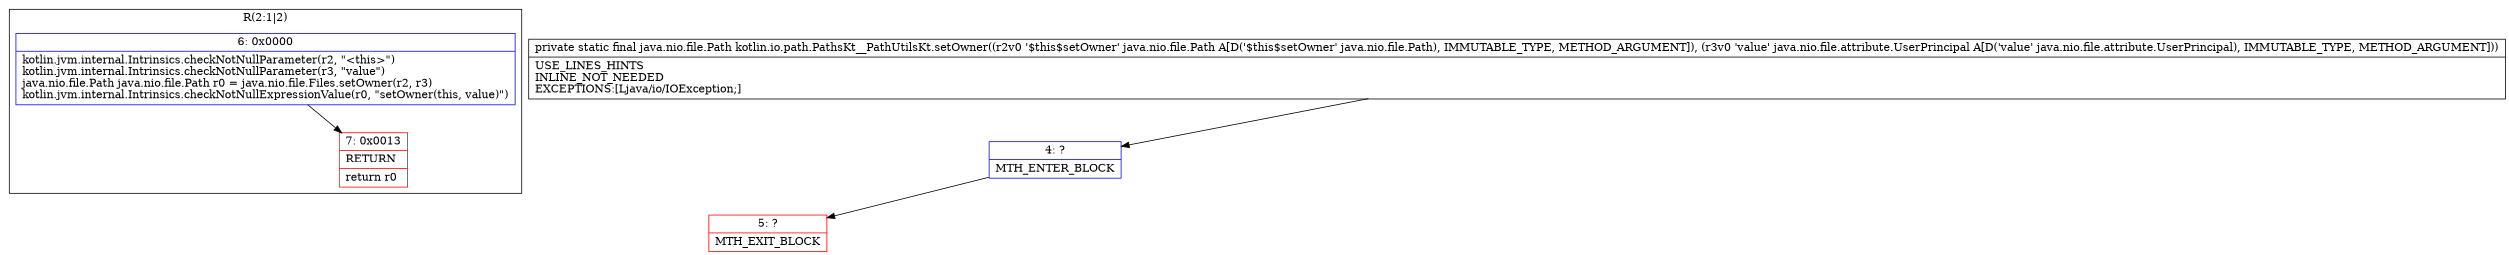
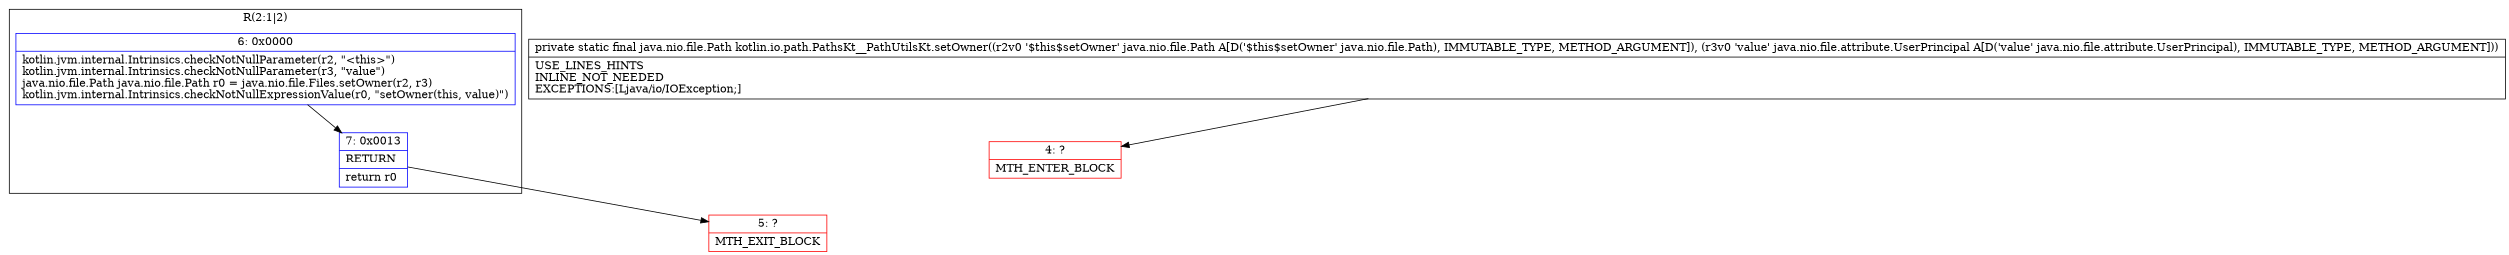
node "7: 0x0013": color red -> blue
node "4: ?": color blue -> red
edge "4: ?" -> "5: ?": now "7: 0x0013" -> "5: ?"
